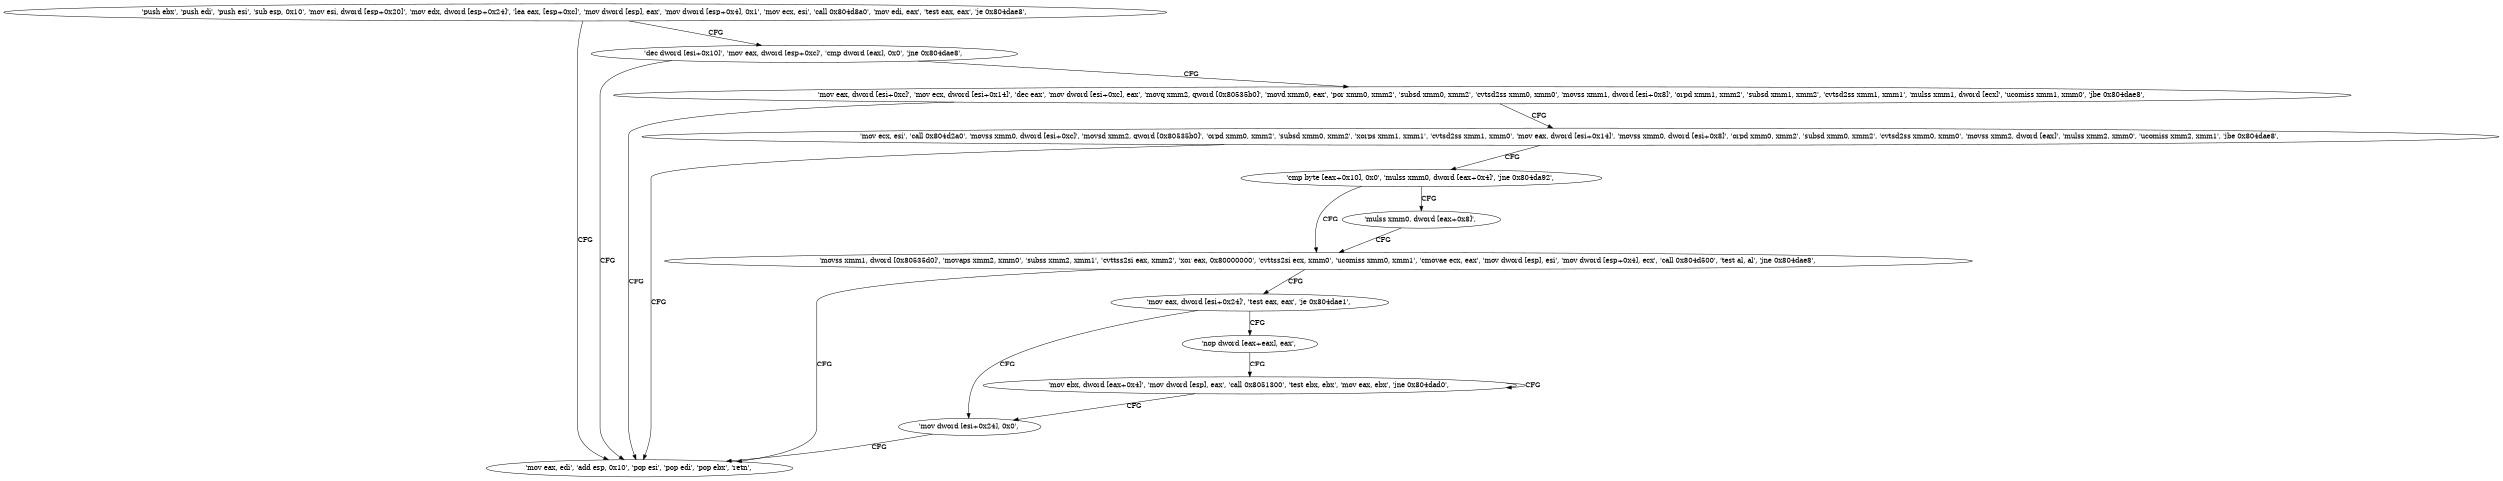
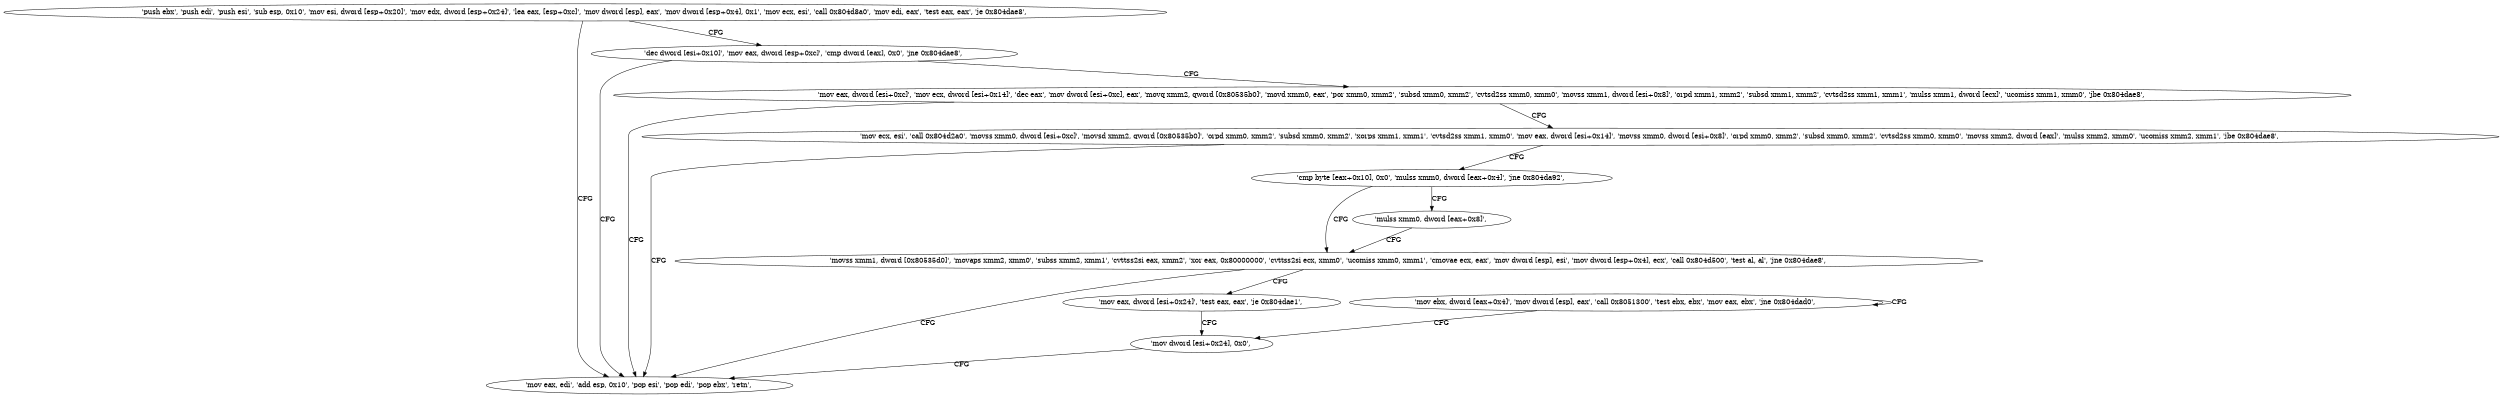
node "'nop dword [eax+eax], eax',": removed
